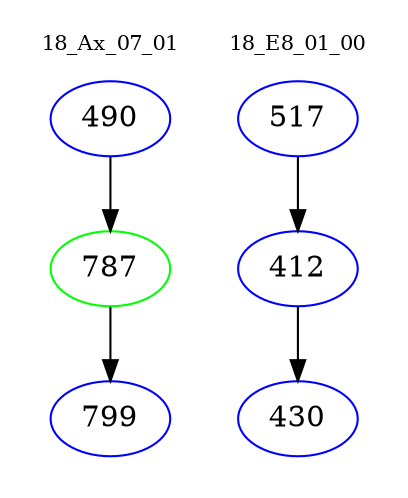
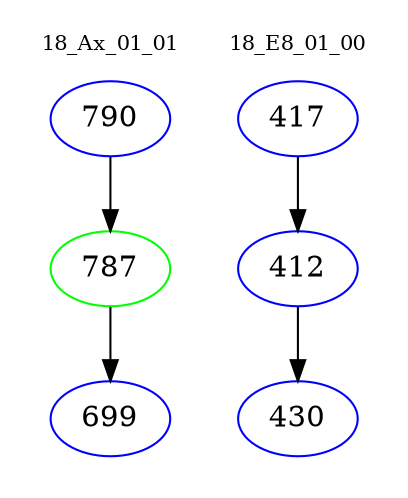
cluster "18_Ax_07_01": label "18_Ax_07_01" -> "18_Ax_01_01"
node "490": label "490" -> "790"
node "517": label "517" -> "417"
node "799": label "799" -> "699"
